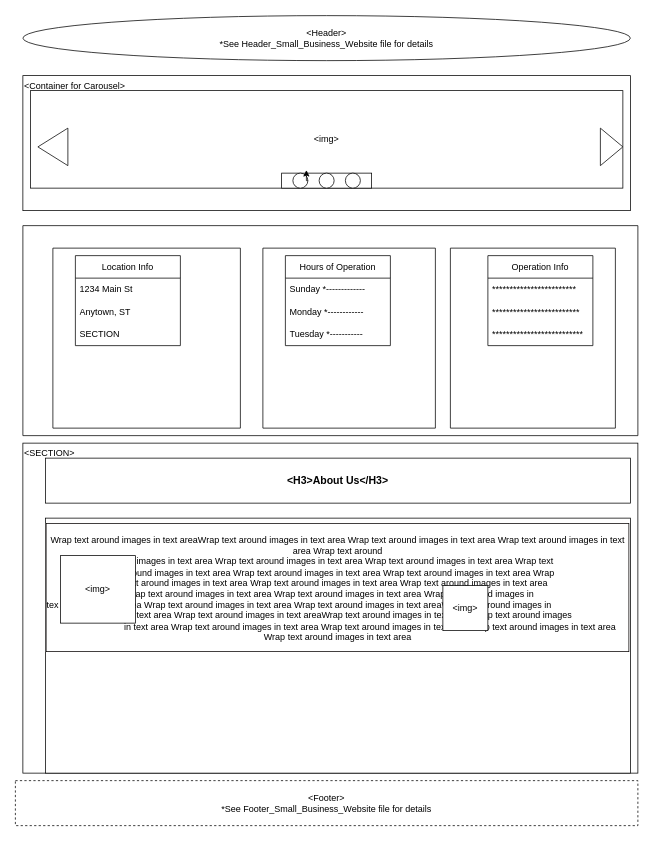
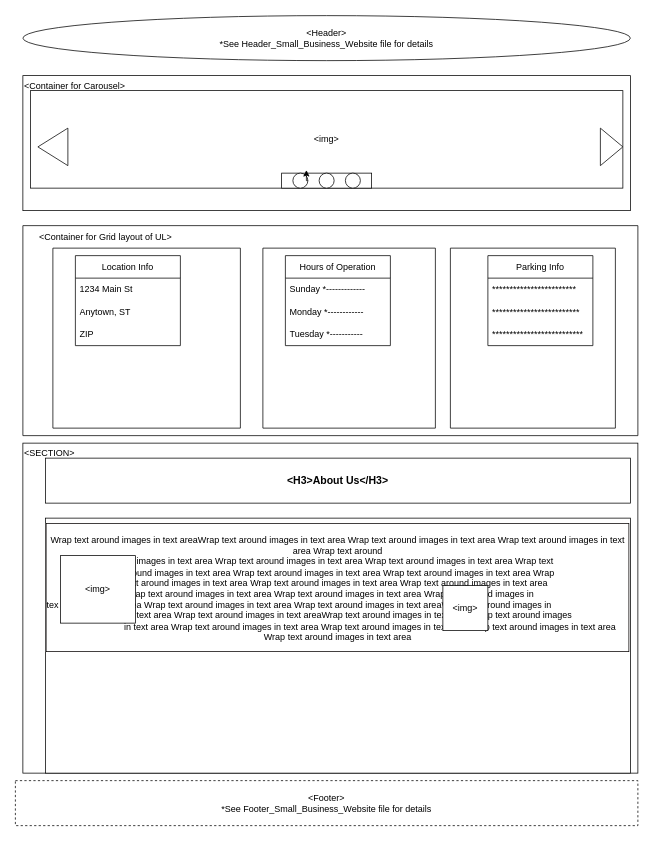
node "<Container for Grid layout of UL>": added
node "Operation Info": label "Operation Info" -> "Parking Info"
node "SECTION": label "SECTION" -> "ZIP"
